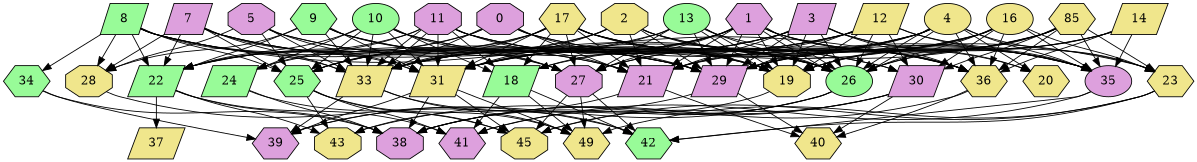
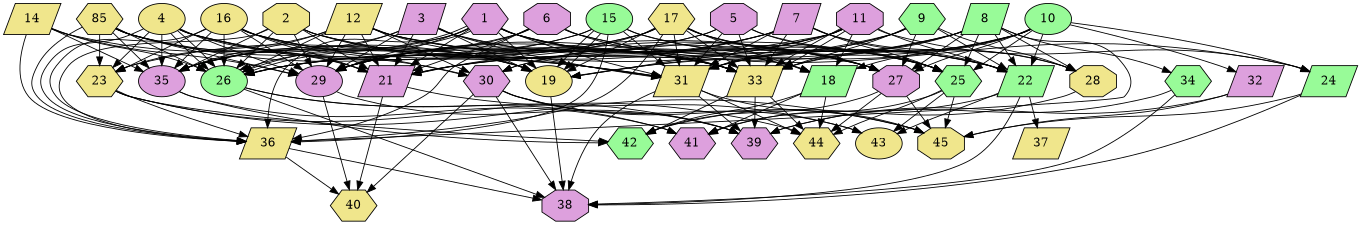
node "0": label "0" -> "6"
node "13": label "13" -> "15"
edge "3" -> "36": now "23" -> "36"
edge "16" -> "21": added
edge "17" -> "26": removed
edge "8" -> "31": added
node "29": shape parallelogram -> ellipse
node "19": shape octagon -> ellipse
node "30": shape parallelogram -> hexagon
node "36": shape hexagon -> parallelogram
node "20": removed
node "32": added
edge "30" -> "39": added
node "43": shape octagon -> ellipse
node "49": label "49" -> "44"
